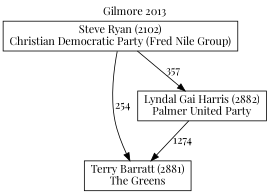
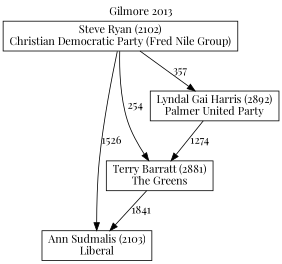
node "Lyndal Gai Harris (2882) Palmer United Party": label "Lyndal Gai Harris (2882) Palmer United Party" -> "Lyndal Gai Harris (2892) Palmer United Party"
node "Ann Sudmalis (2103) Liberal": added
